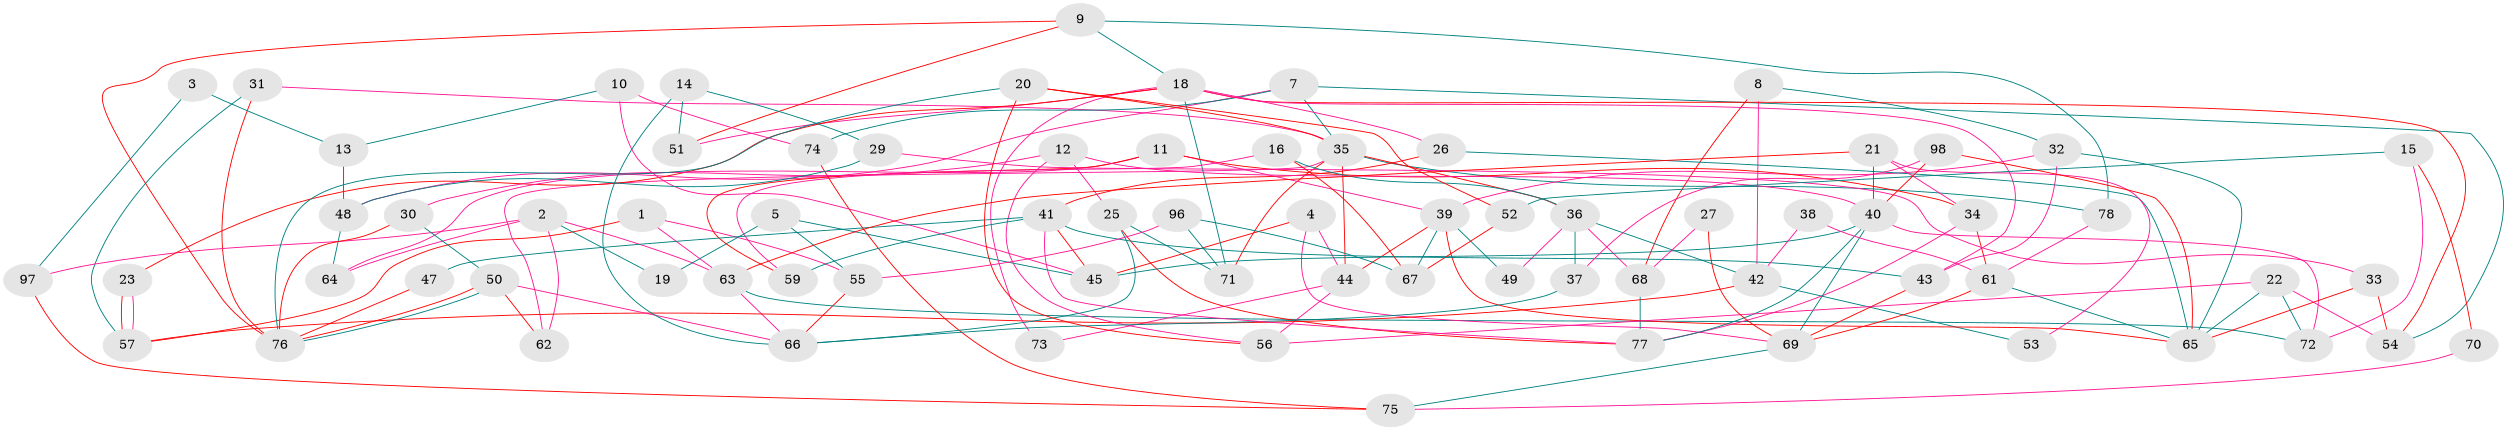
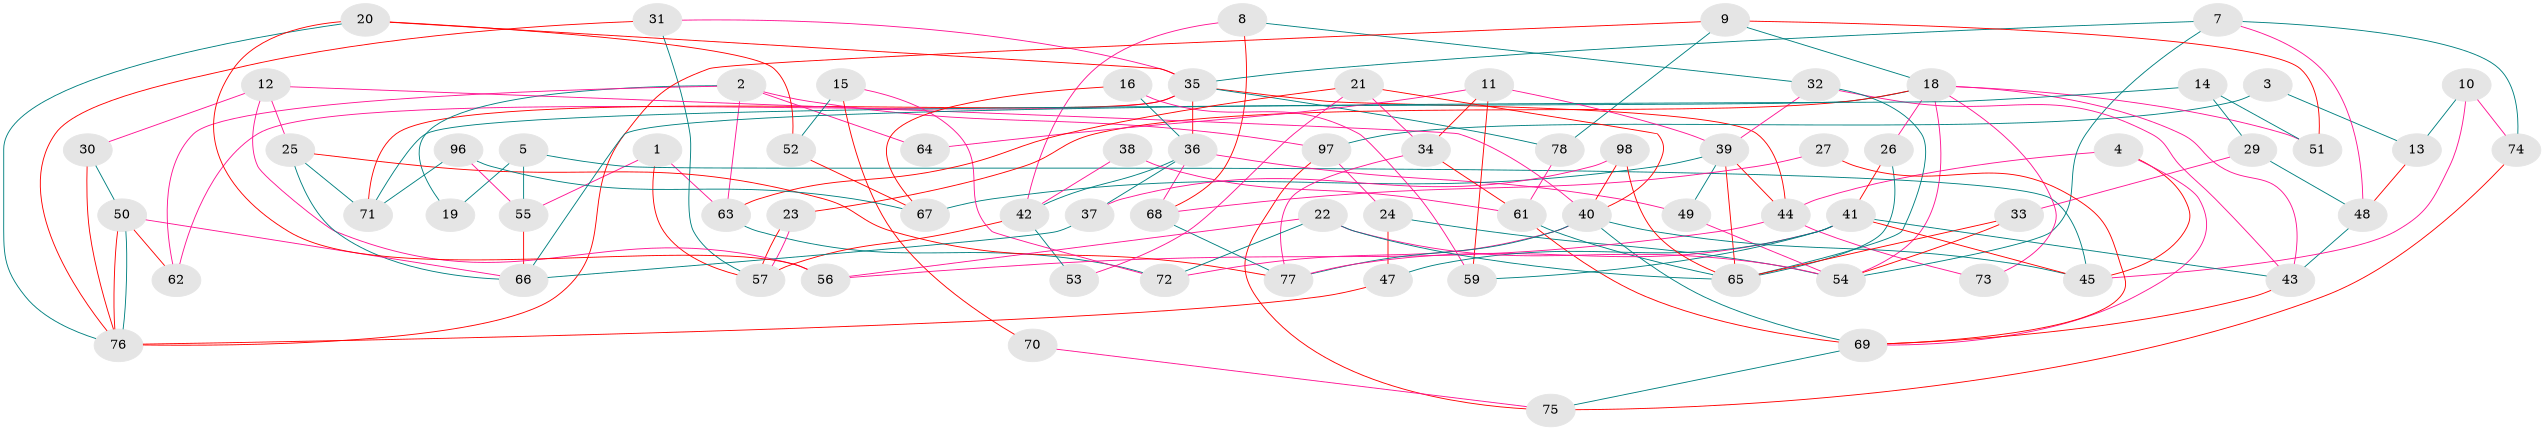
edge "18" -- "54": color red -> deeppink
node "24": added
edge "48" -- "64": now "48" -- "43"
edge "49" -- "54": added
edge "63" -- "66": removed
